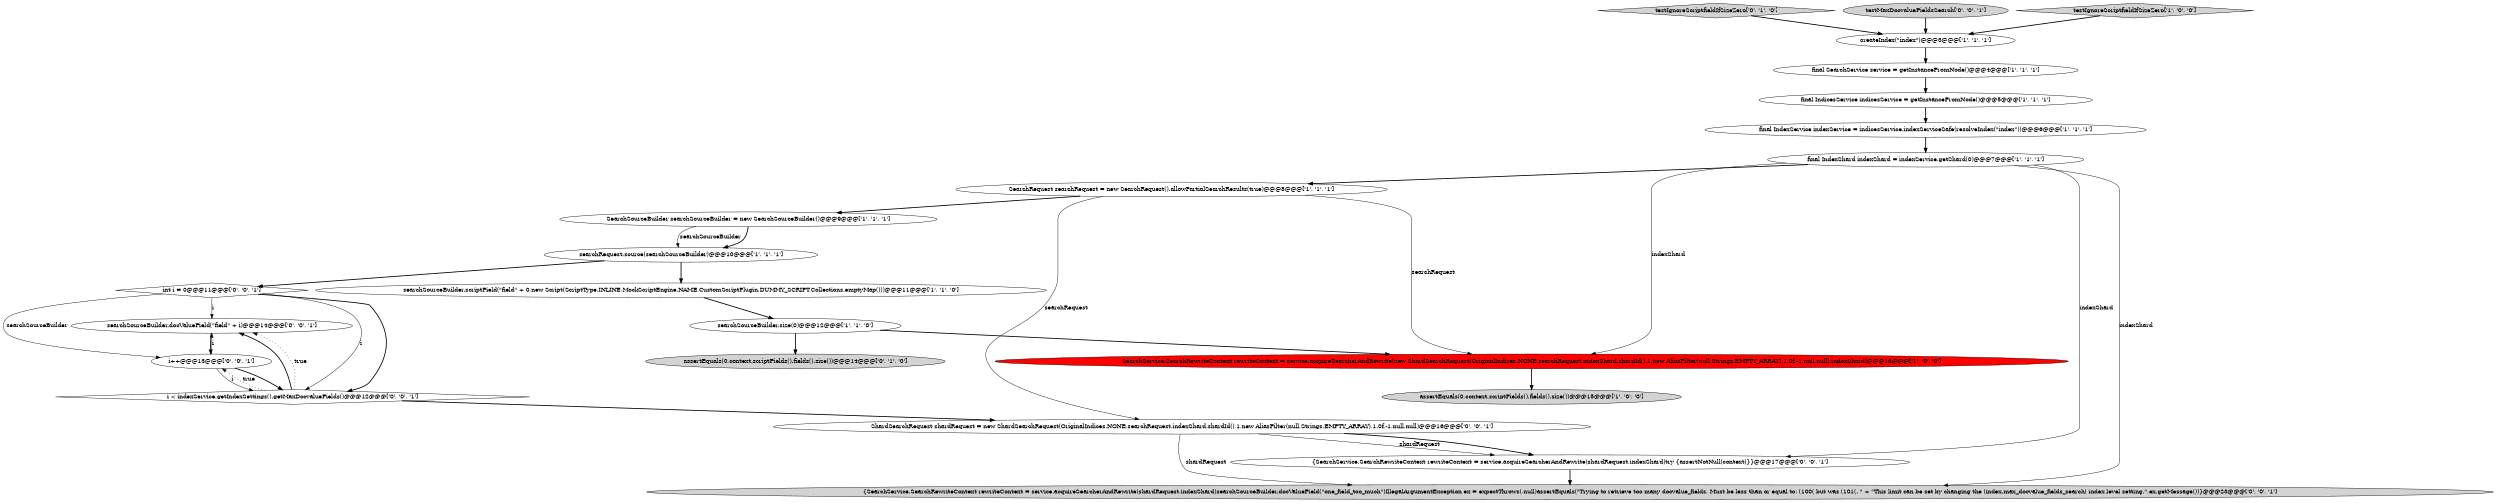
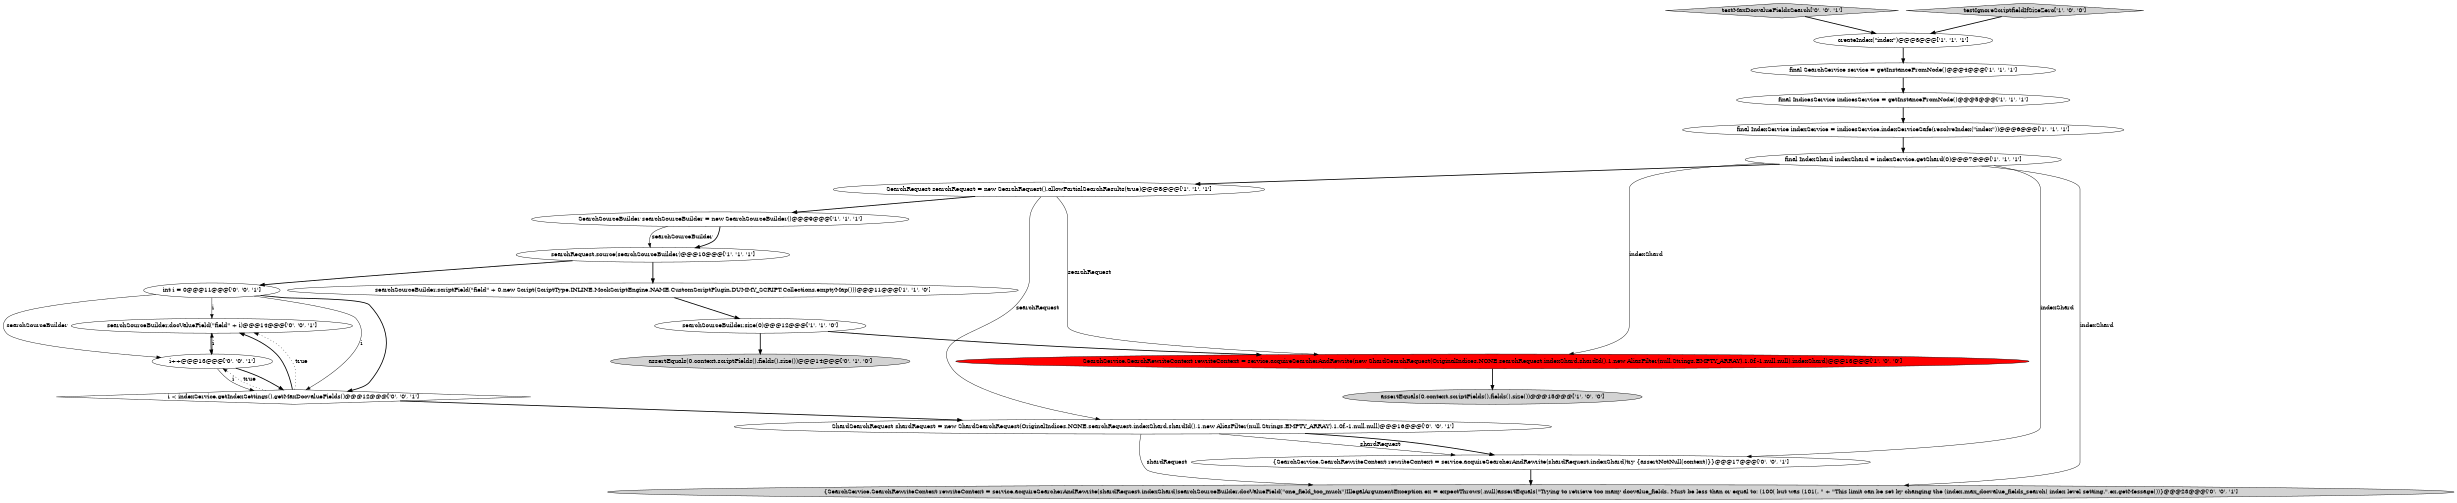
node "testIgnoreScriptfieldIfSizeZero['0', '1', '0']": removed
node "testMaxDocvalueFieldsSearch['0', '0', '1']": shape ellipse -> diamond
node "int i = 0@@@11@@@['0', '0', '1']": shape diamond -> ellipse
